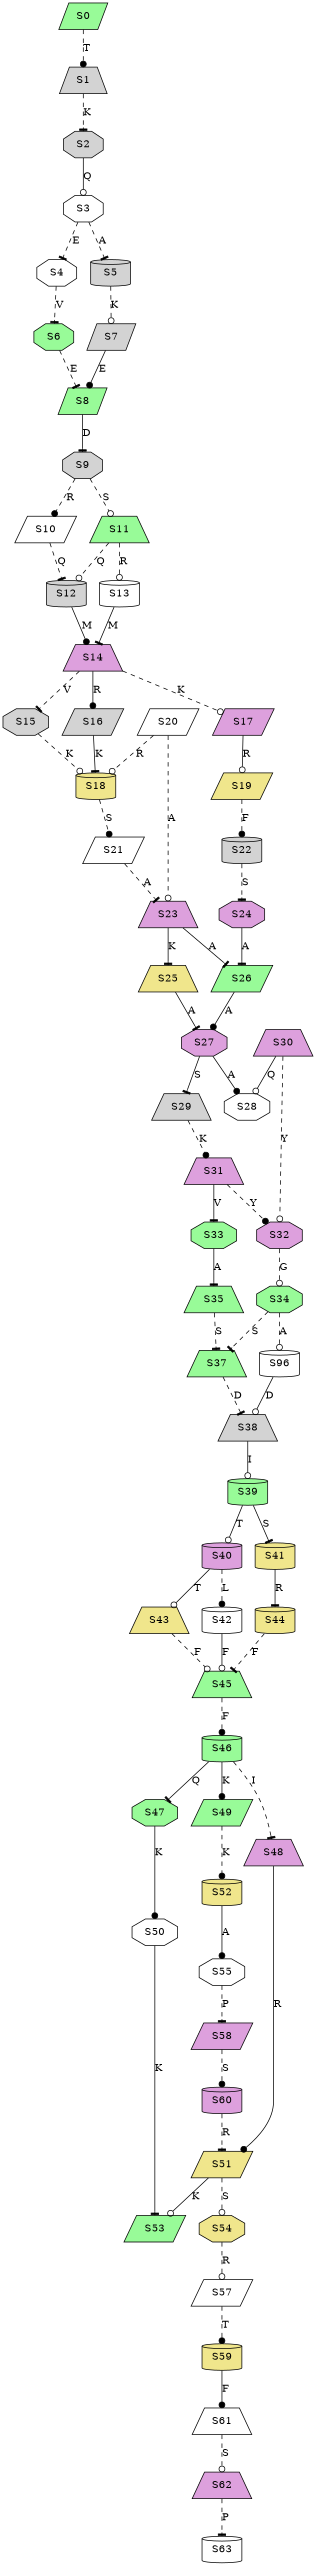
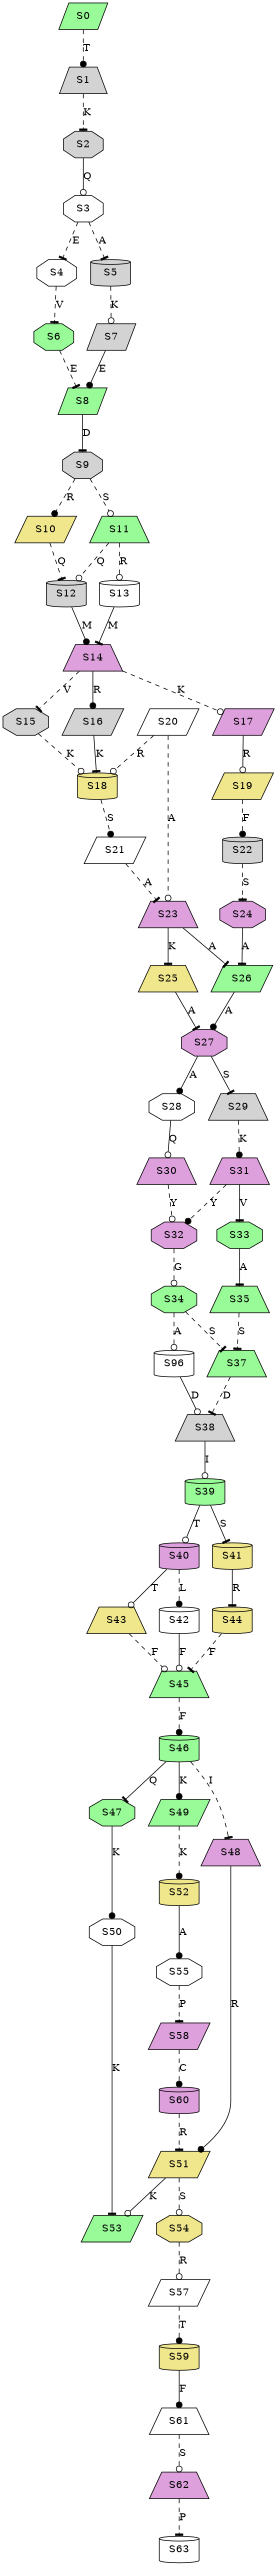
node "S10": fillcolor white -> khaki
edge "S30" -> "S28": reversed
edge "S58" -> "S60": label "S" -> "C"
